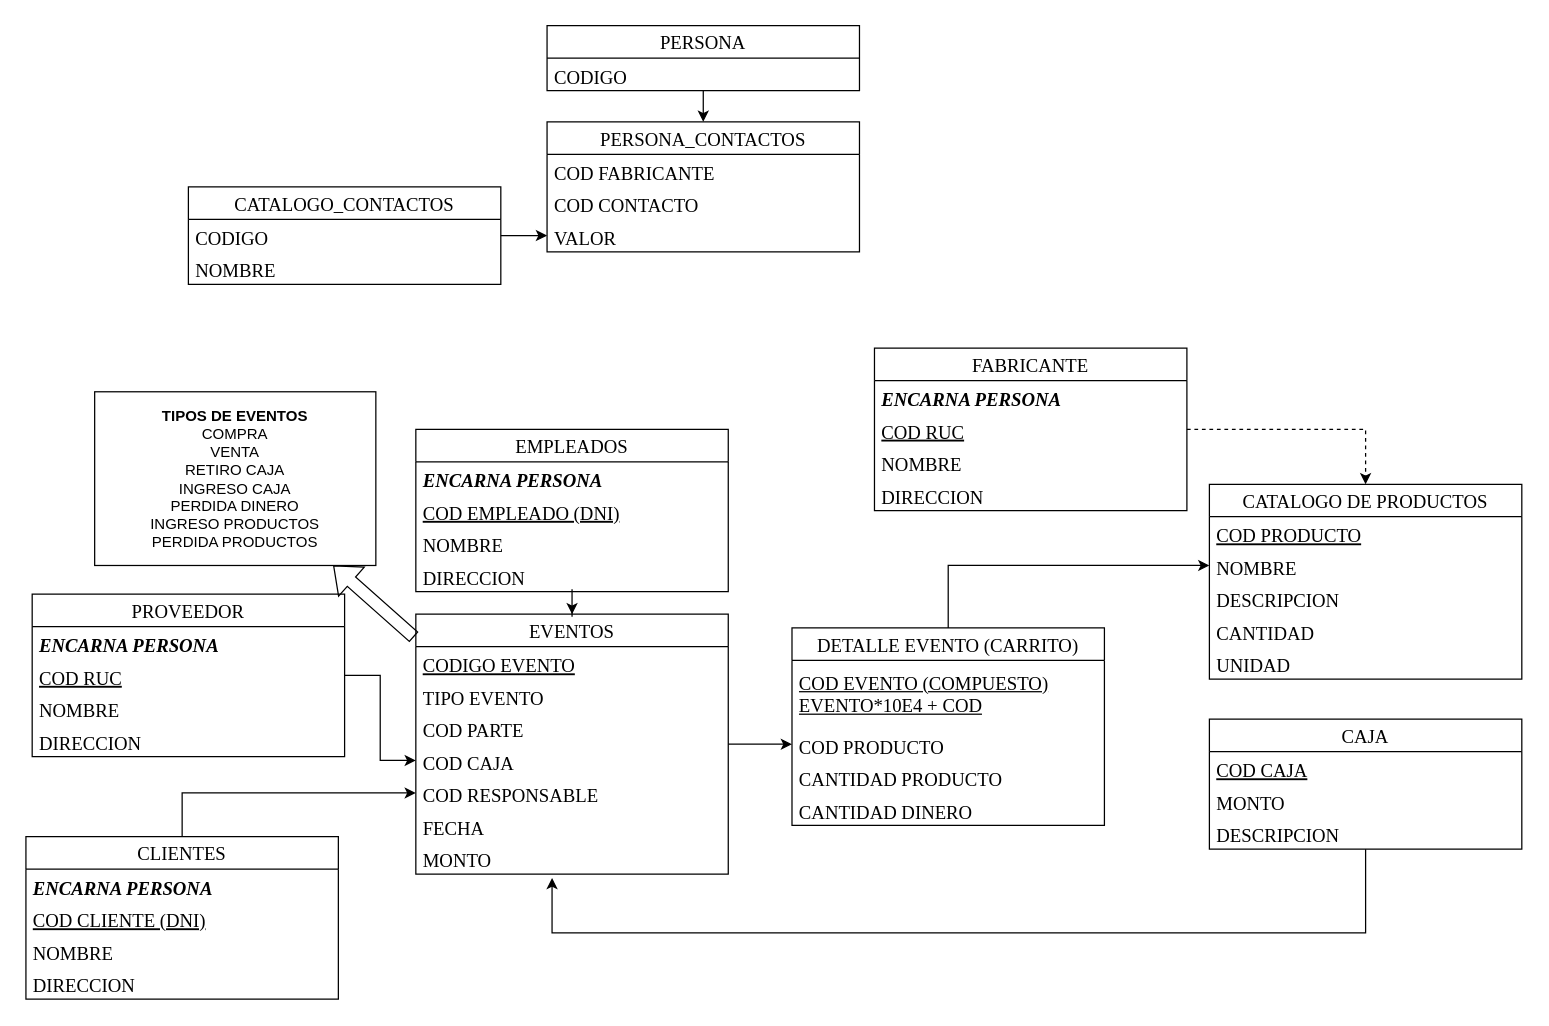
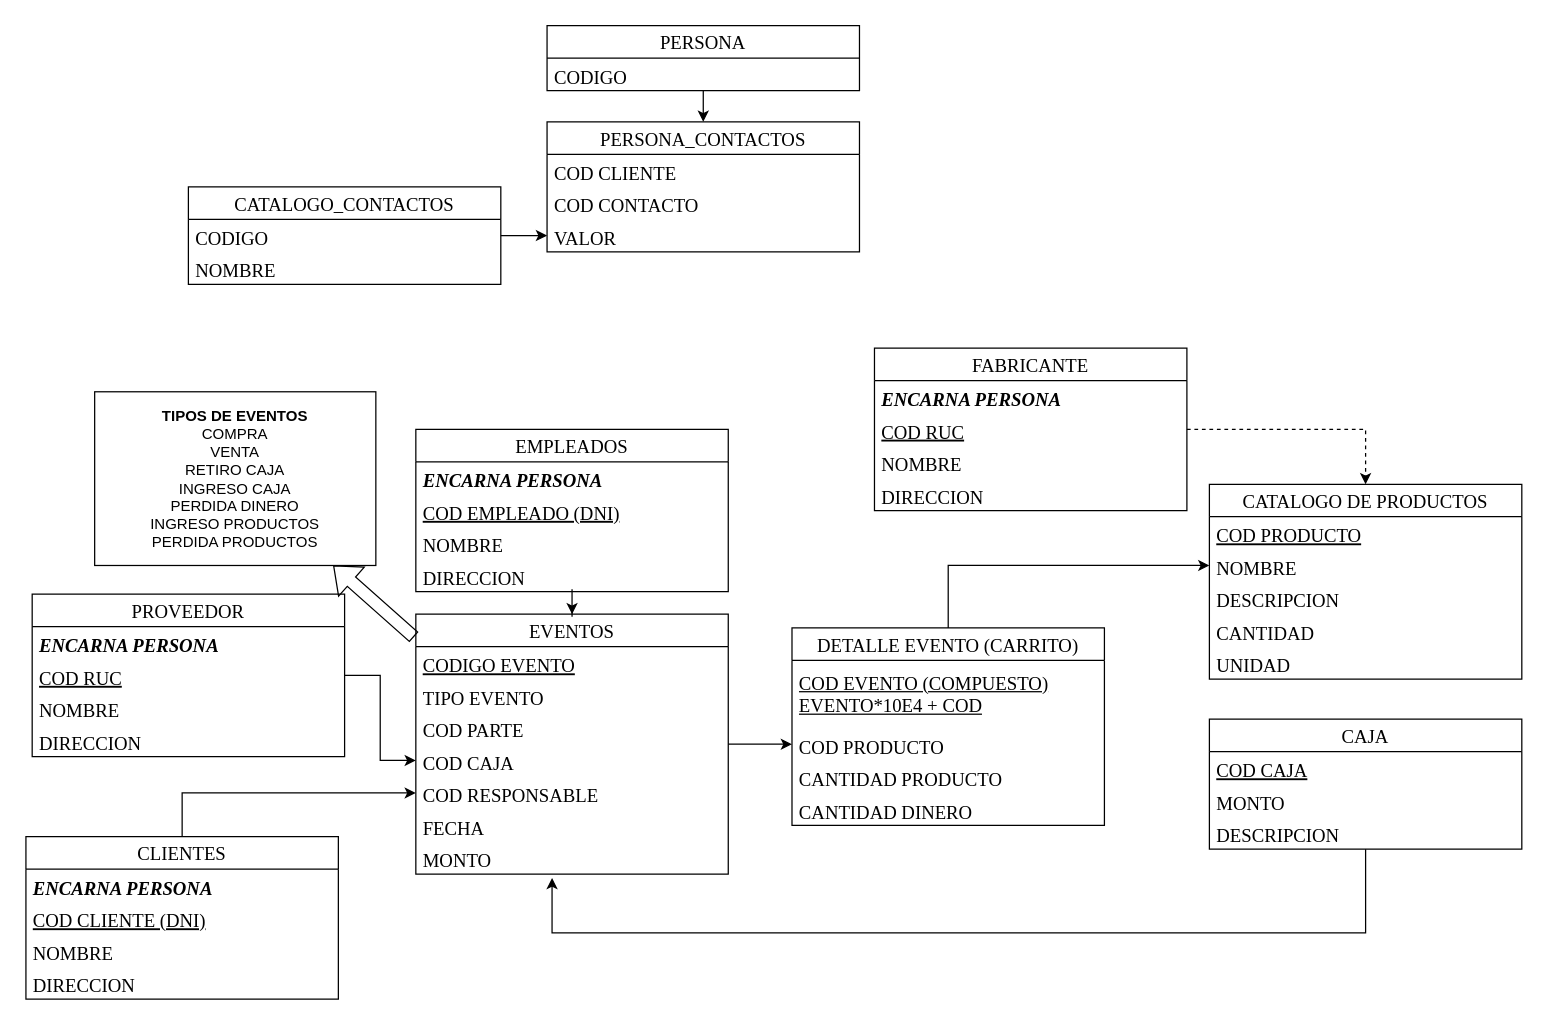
node "COD FABRICANTE": label "COD FABRICANTE" -> "COD CLIENTE"
